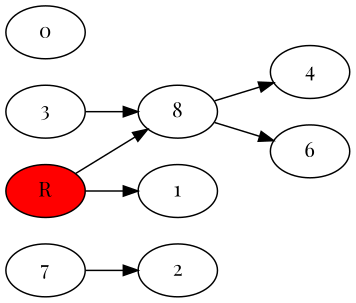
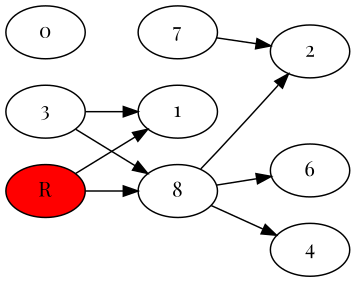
edge "3" -> "1": added
edge "8" -> "2": added
